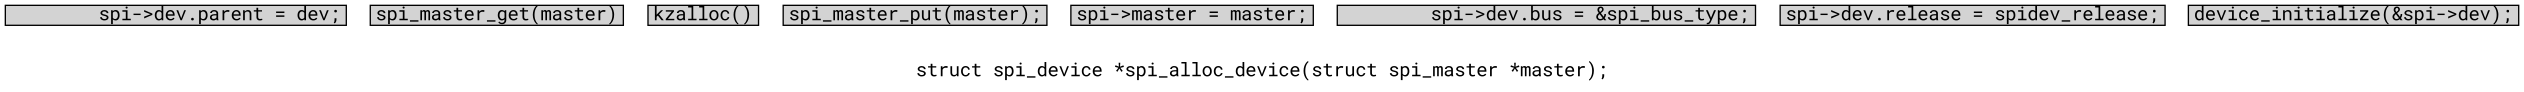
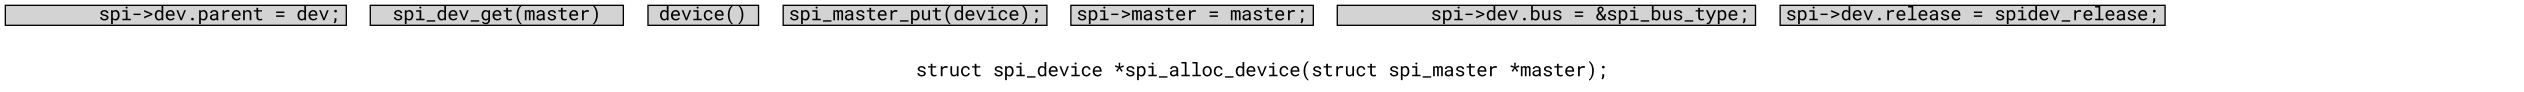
node "spi_master_get(master)": label "spi_master_get(master)" -> "spi_dev_get(master)"
node "kzalloc()": label "kzalloc()" -> "device()"
node "spi_master_put(master);": label "spi_master_put(master);" -> "spi_master_put(device);"
node "device_initialize(&spi->dev);": removed
